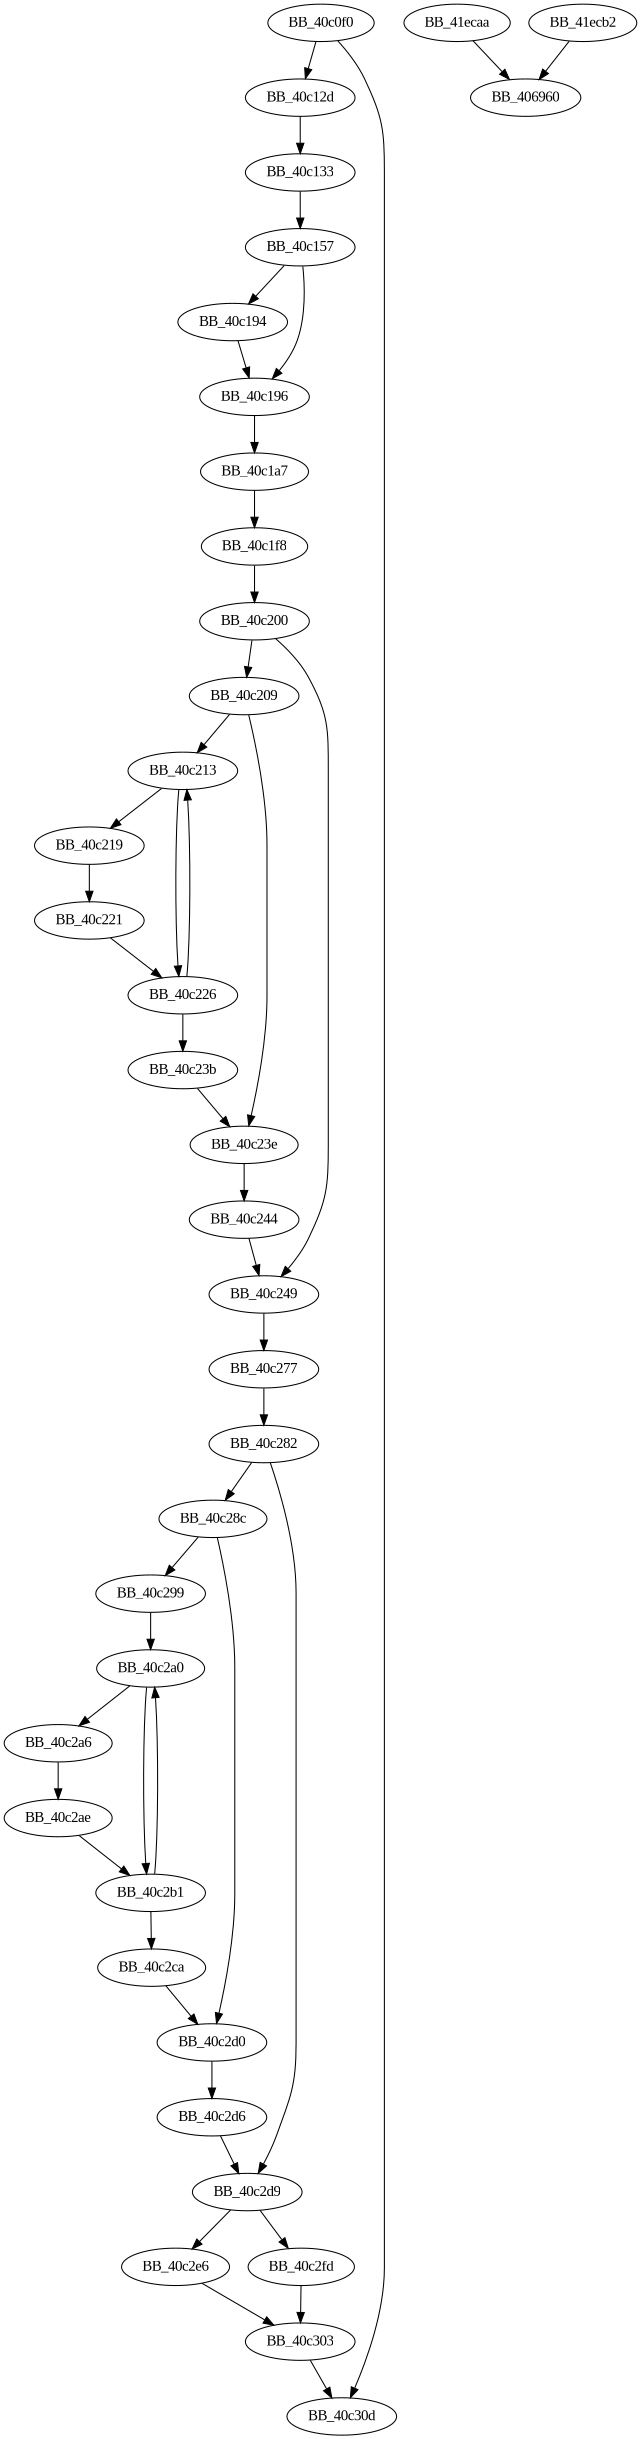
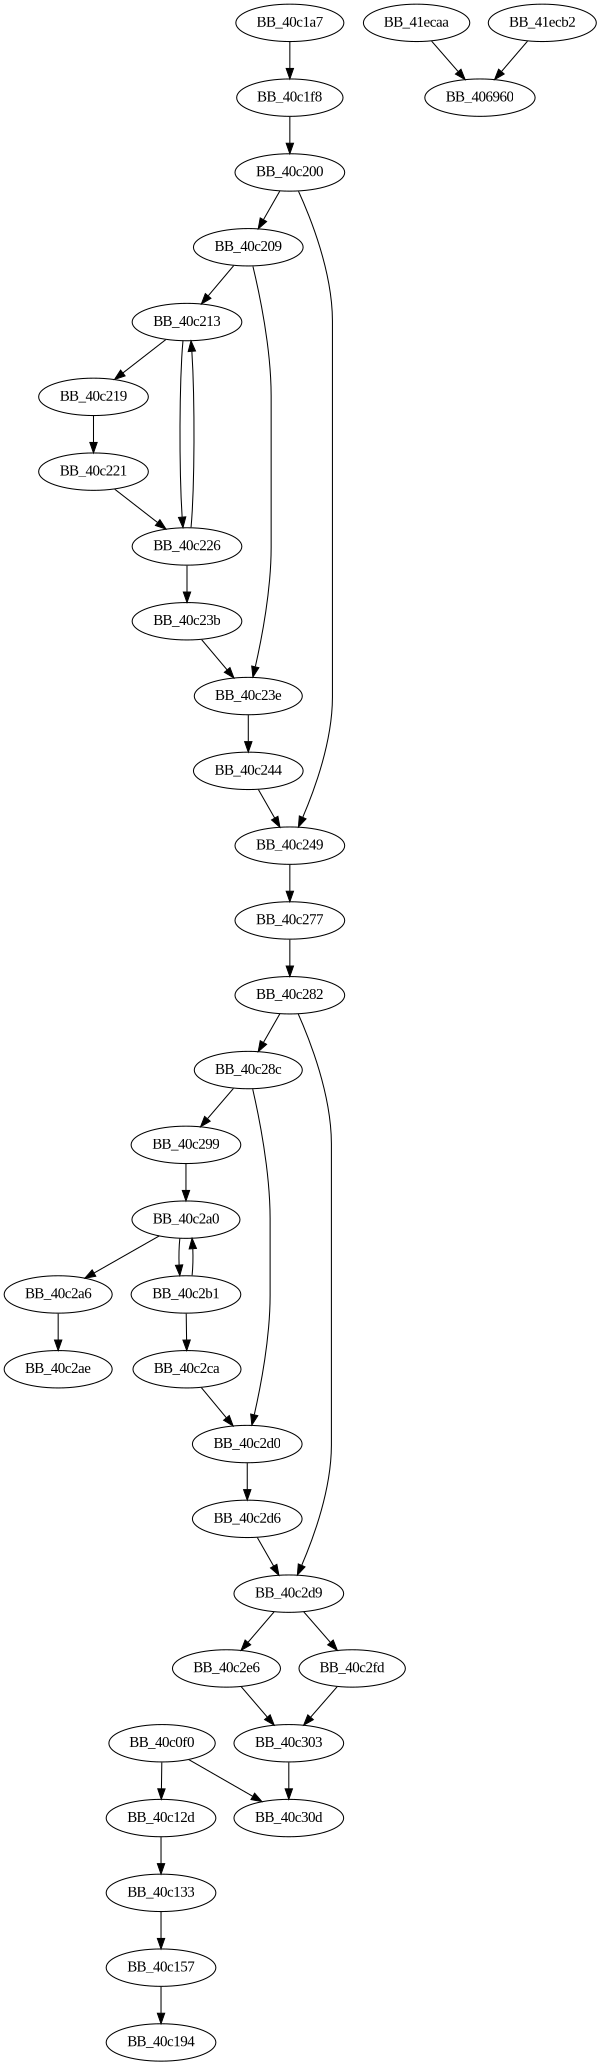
node "BB_40c196": removed
edge "BB_40c2ae" -> "BB_40c2b1": removed
